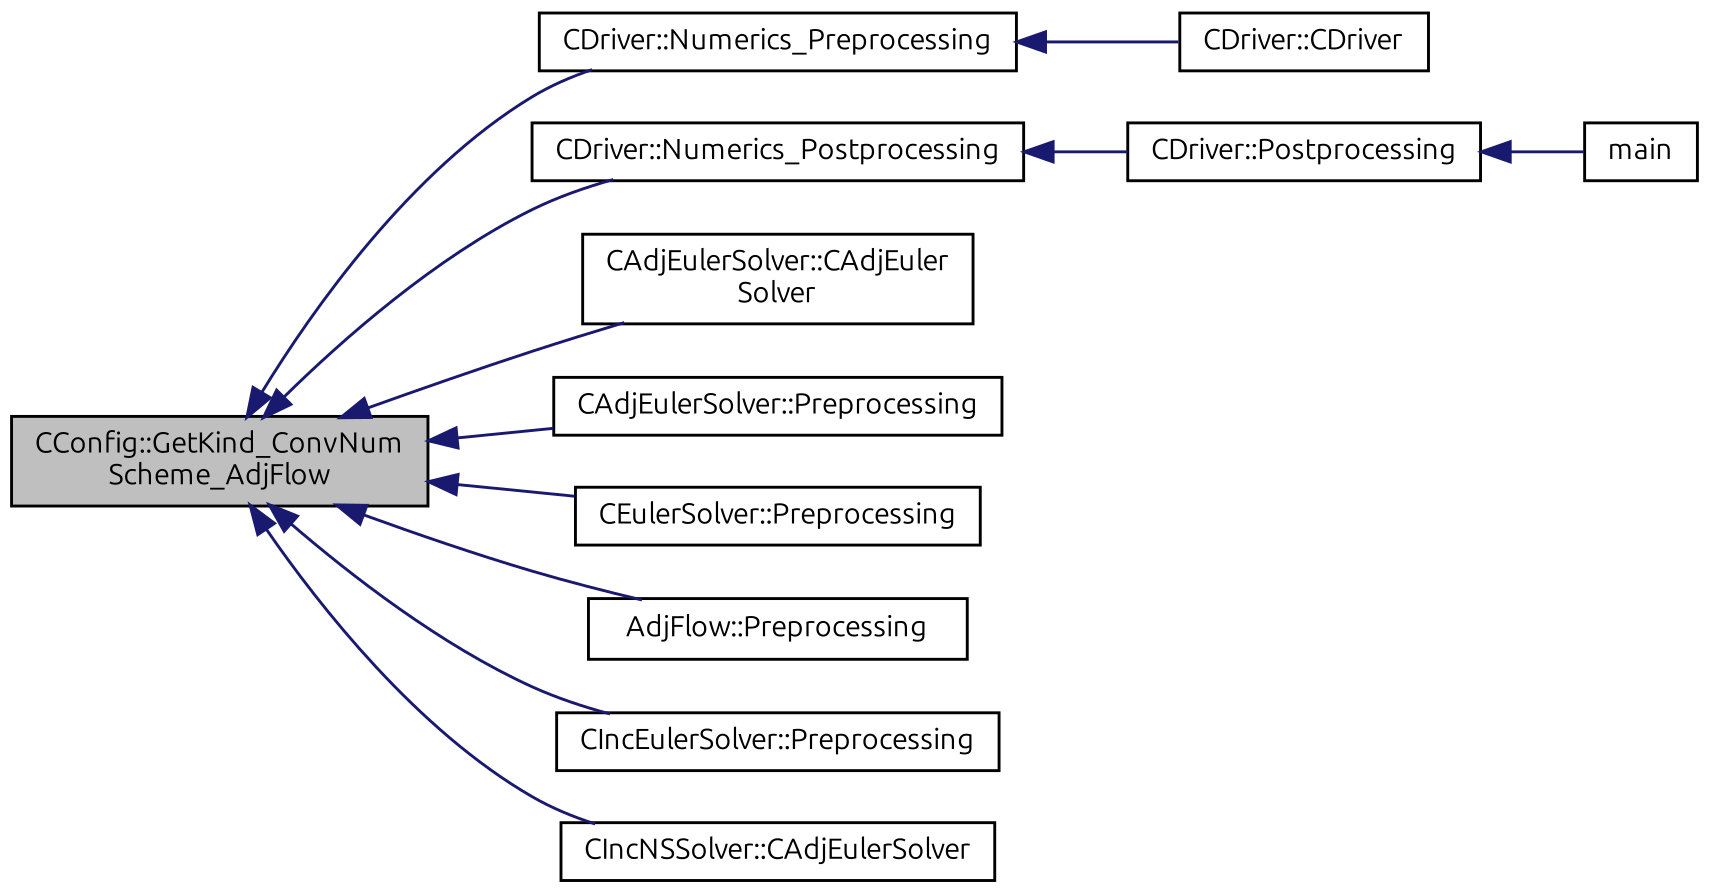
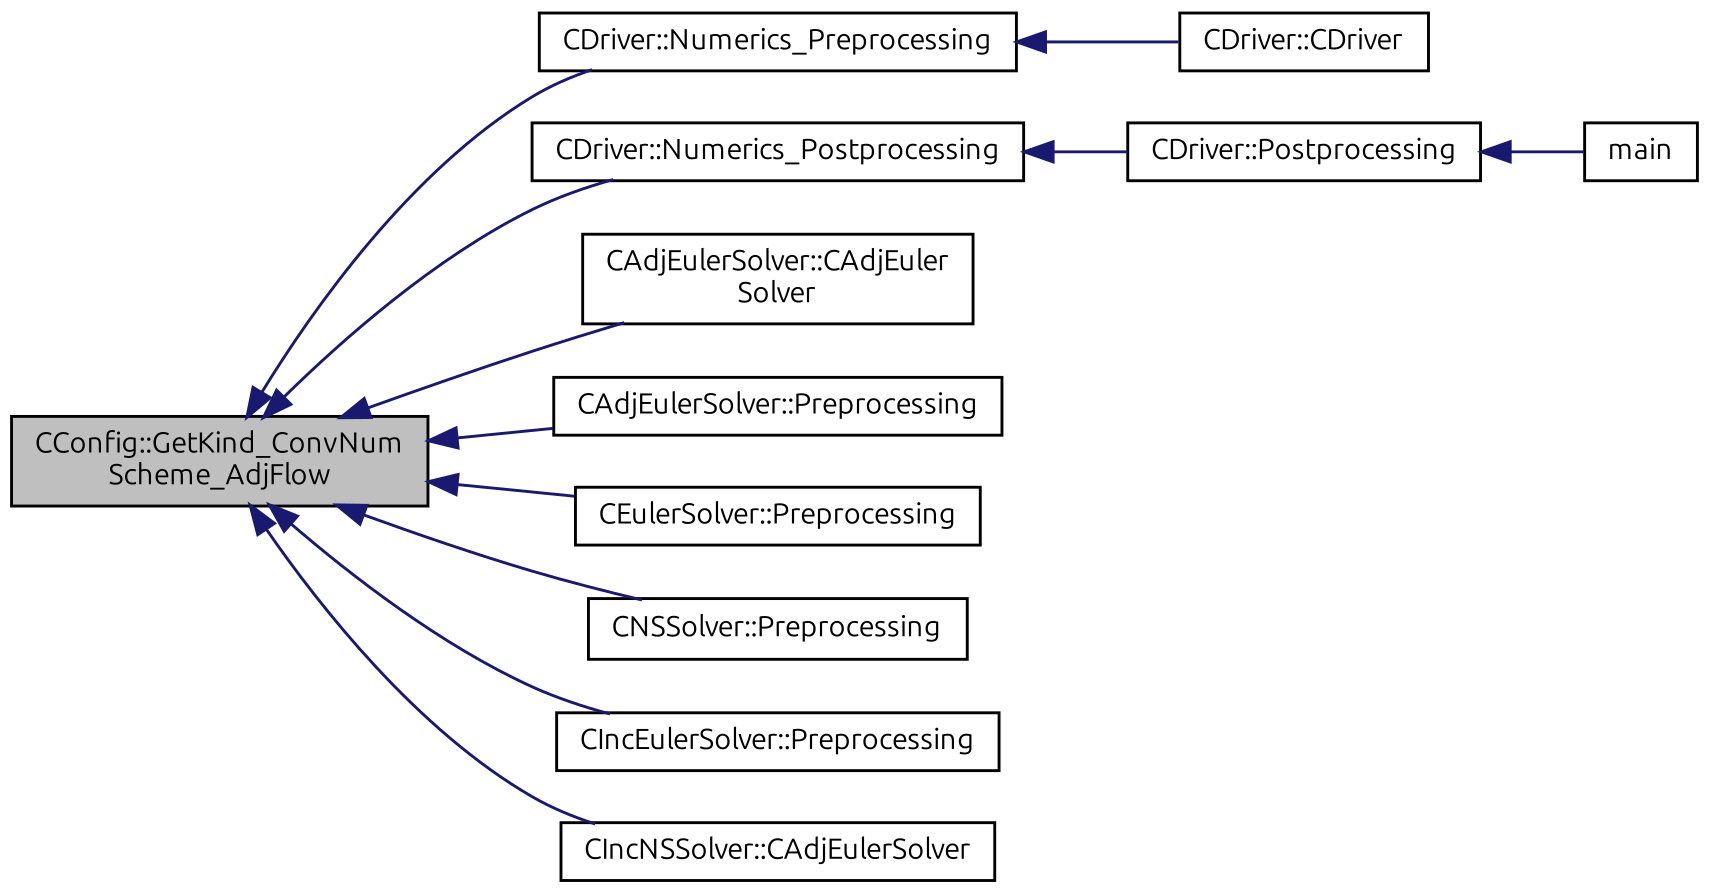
node "AdjFlow::Preprocessing": label "AdjFlow::Preprocessing" -> "CNSSolver::Preprocessing"
